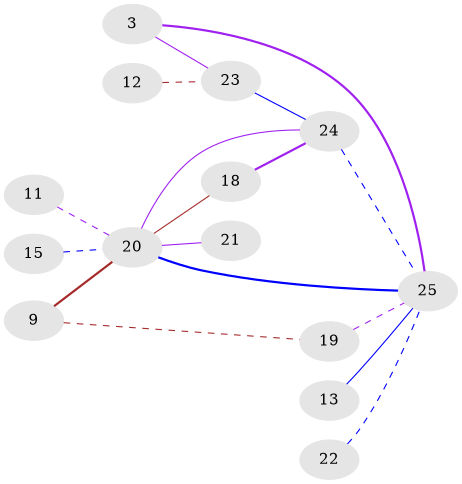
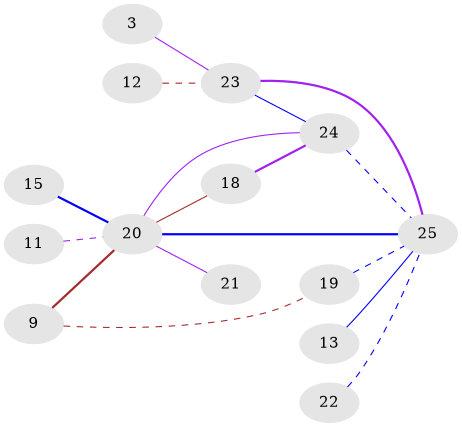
edge "3" -- "25": now "23" -- "25"
edge "20" -- "15": style dashed -> bold
edge "25" -- "19": color purple -> blue
